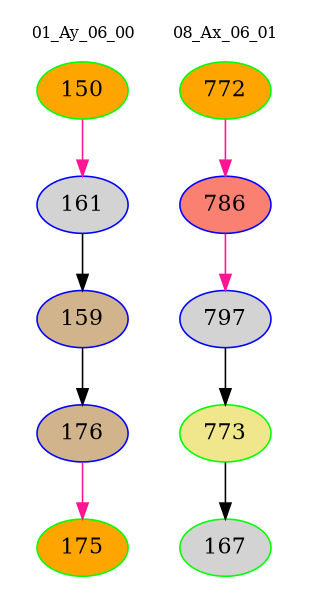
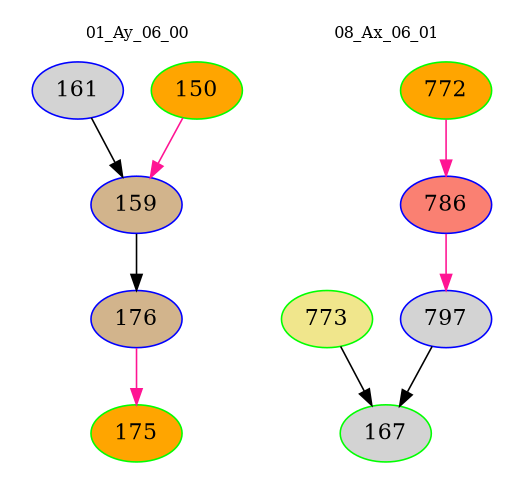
edge "150" -> "161": now "150" -> "159"
edge "797" -> "773": now "797" -> "167"
